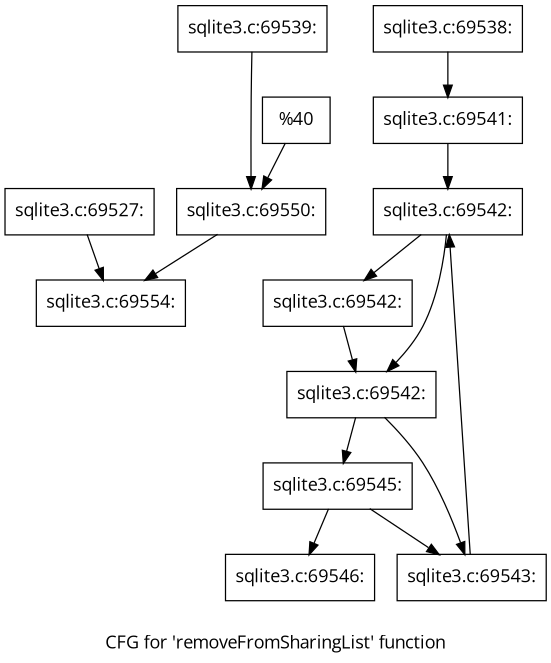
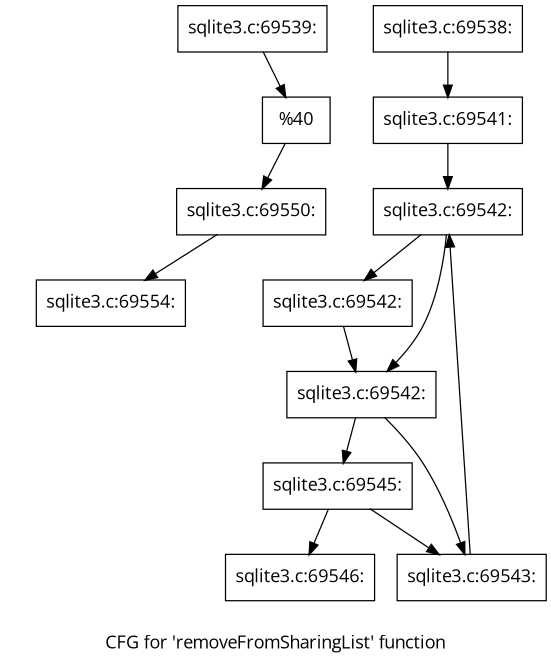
edge "sqlite3.c:69539:" -> "sqlite3.c:69550:": now "sqlite3.c:69539:" -> "%40"
node "sqlite3.c:69527:": removed
